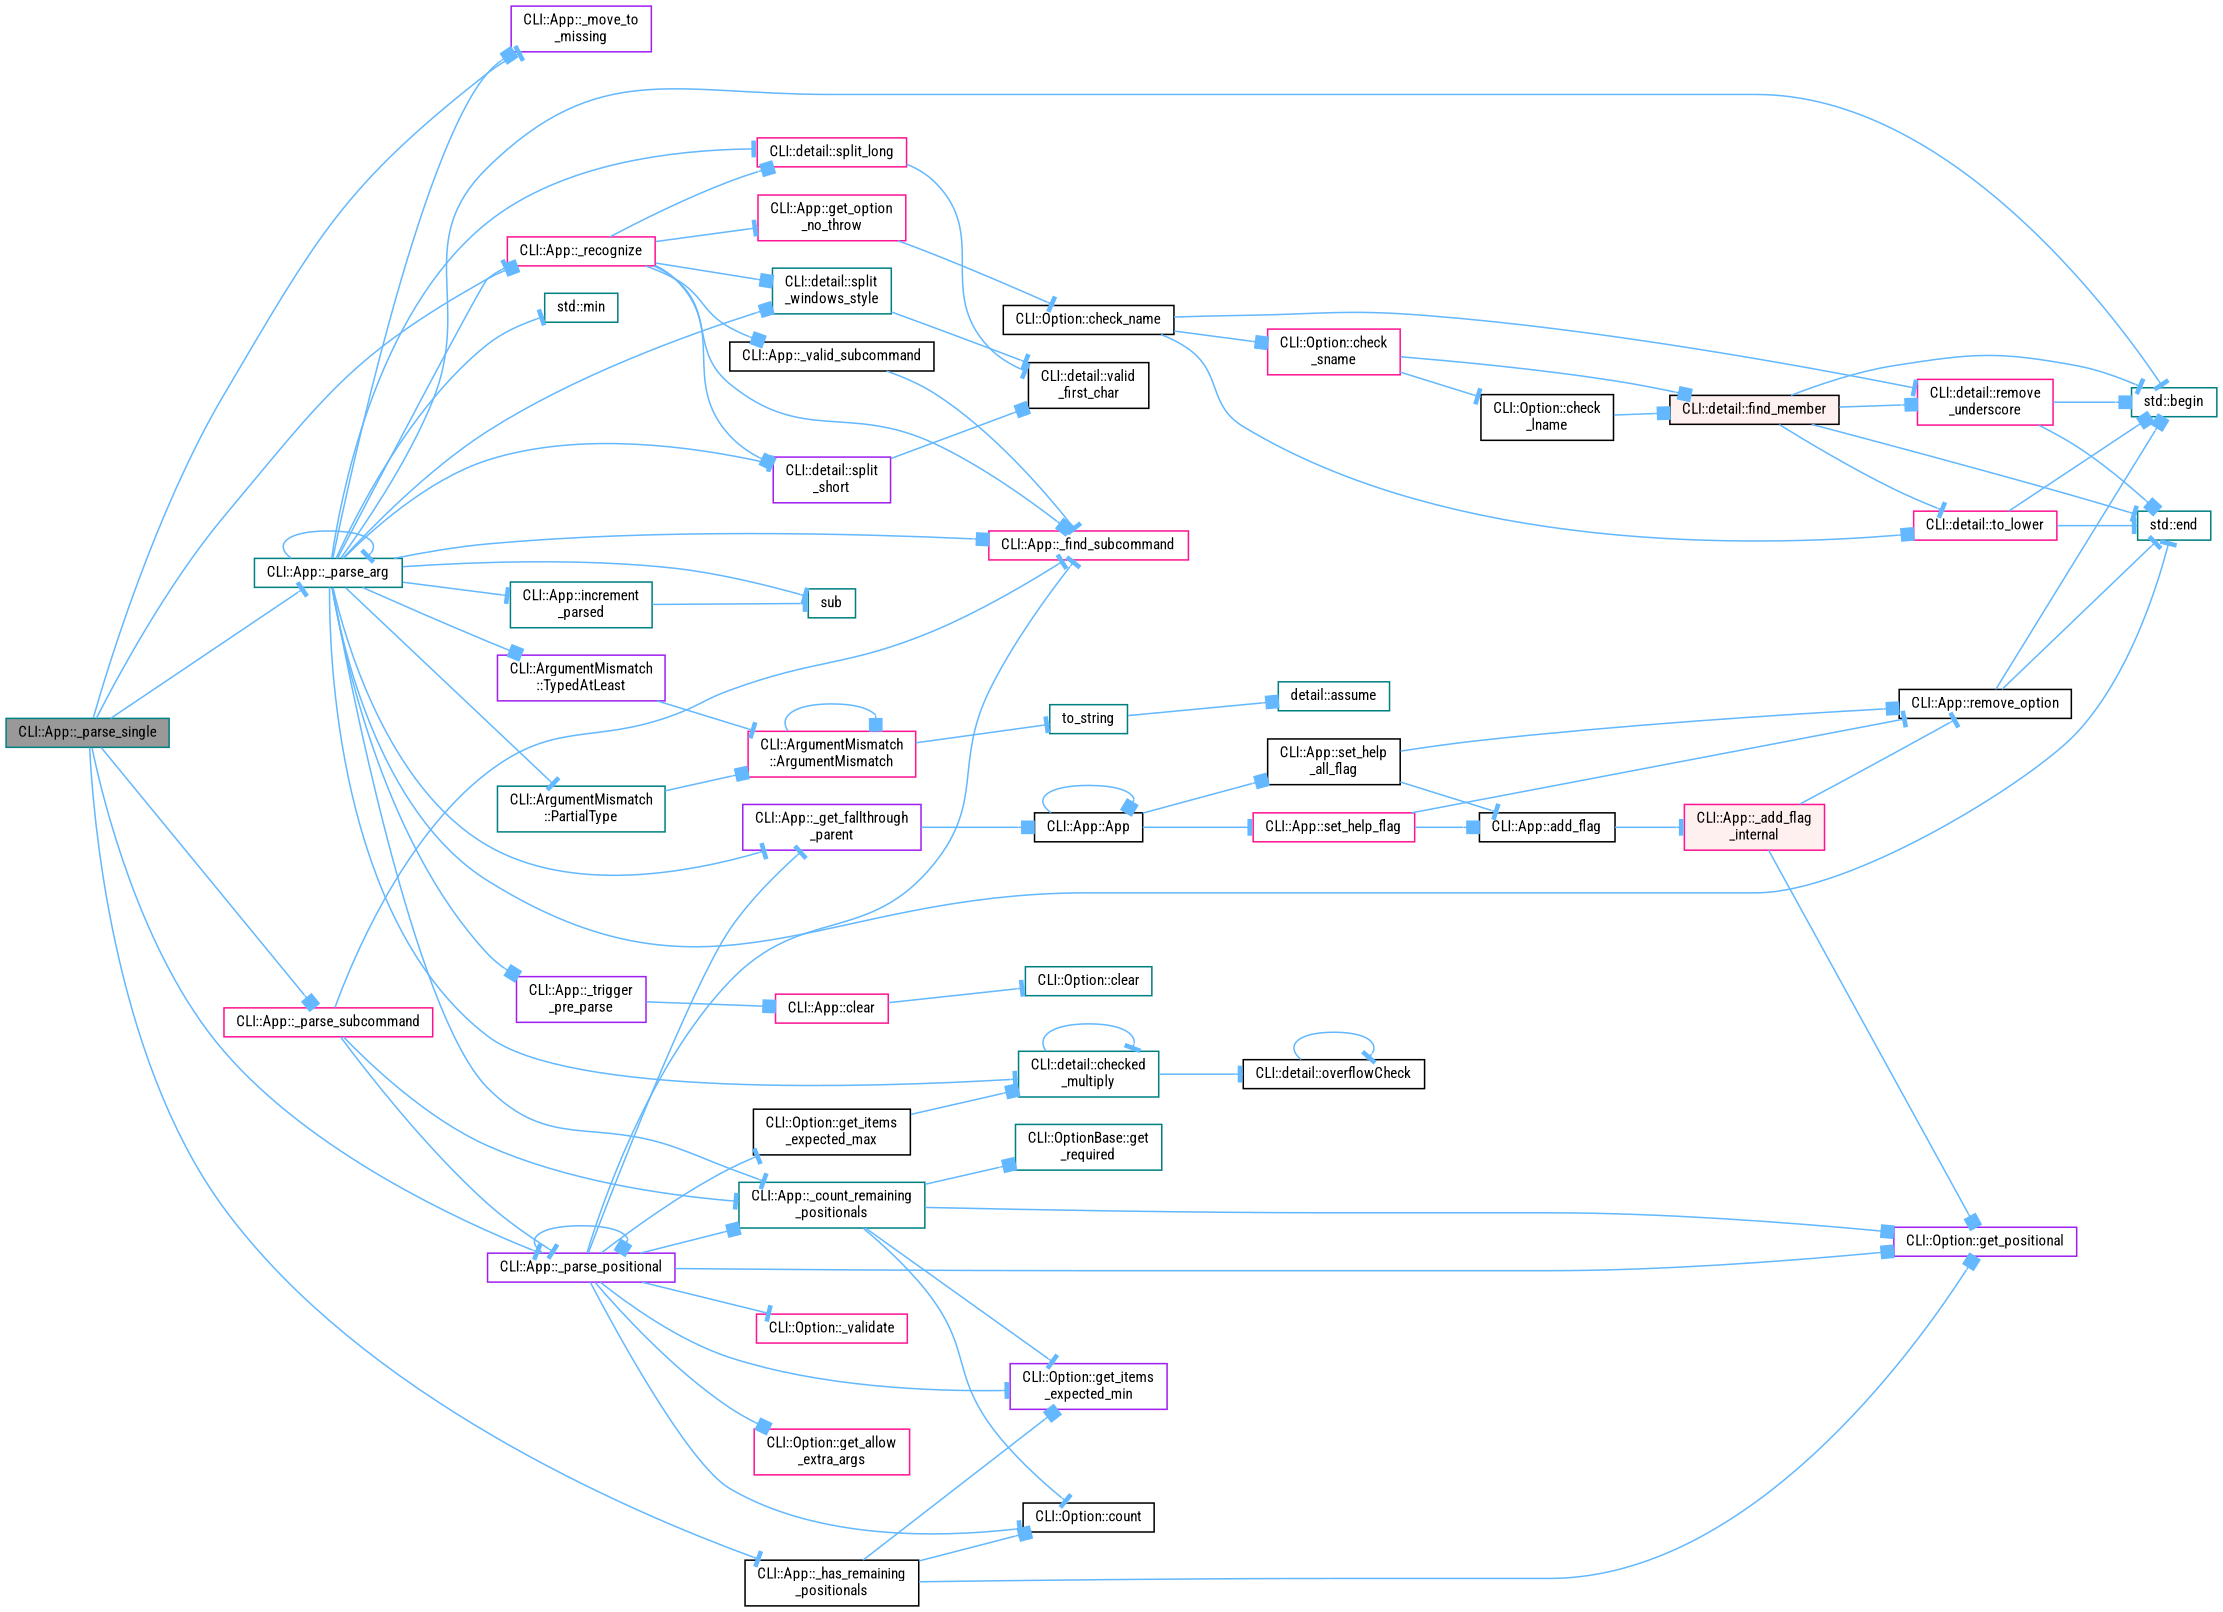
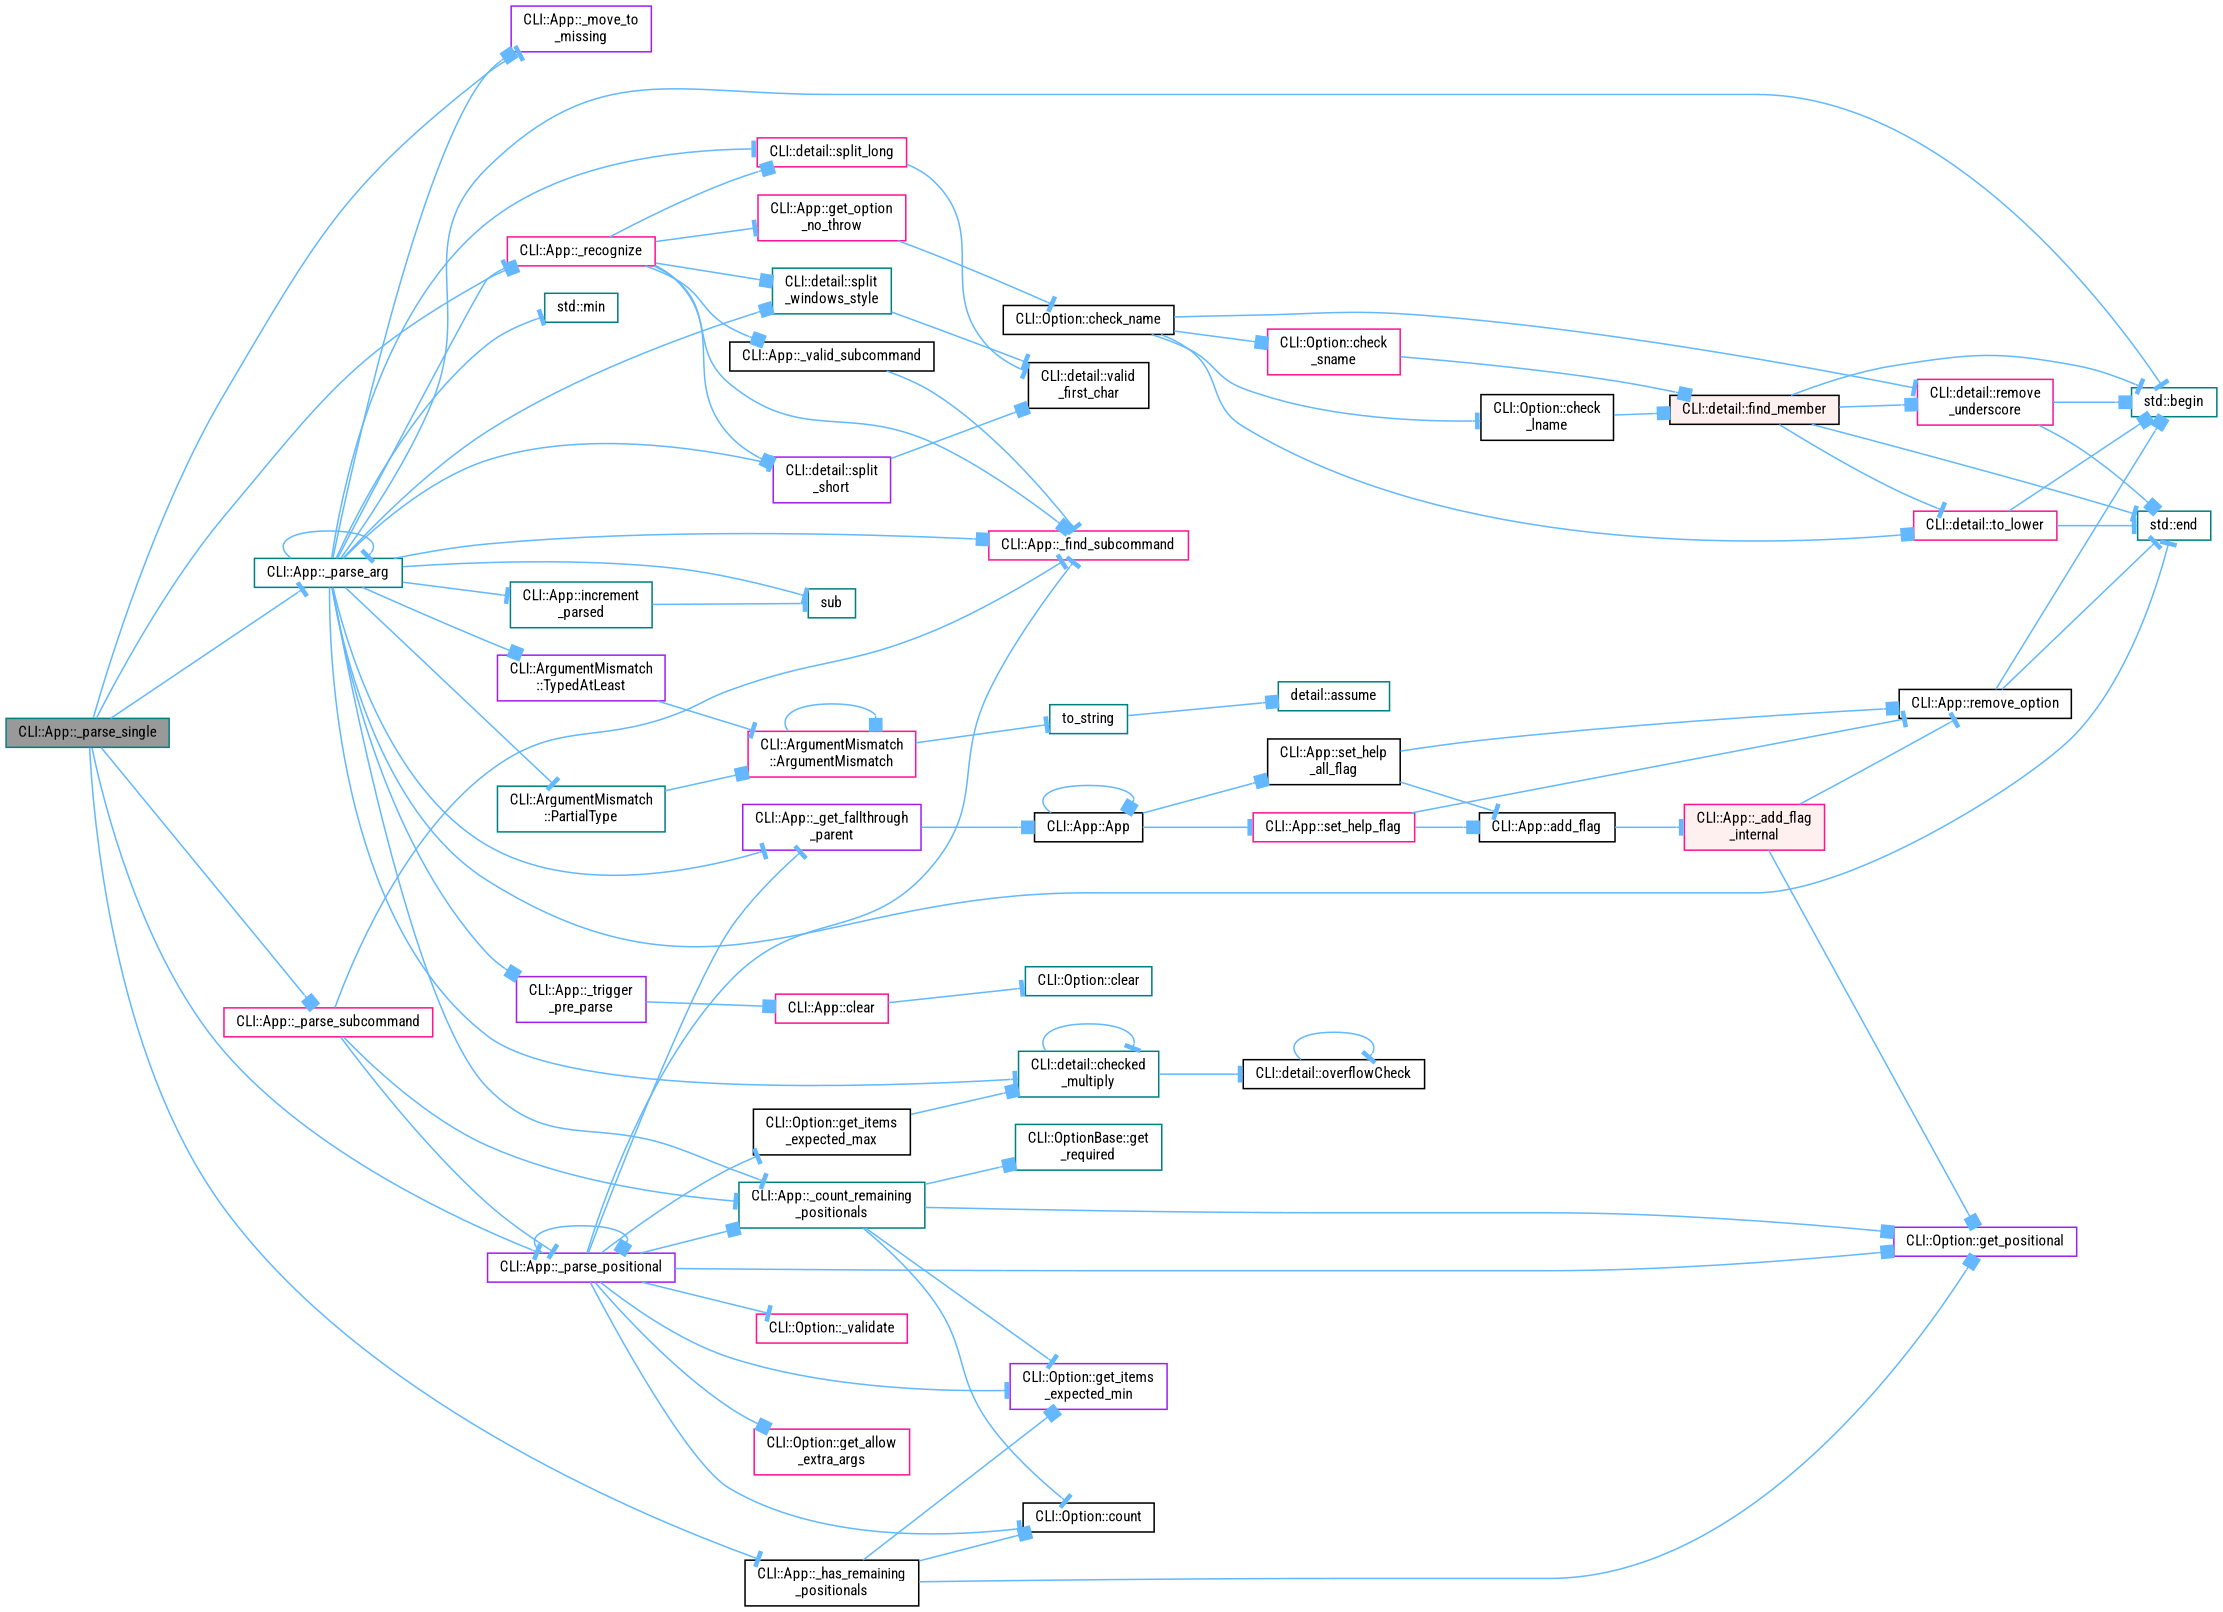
edge "CLI::Option::check _sname" -> "CLI::Option::check _lname": now "CLI::Option::check_name" -> "CLI::Option::check _lname"
